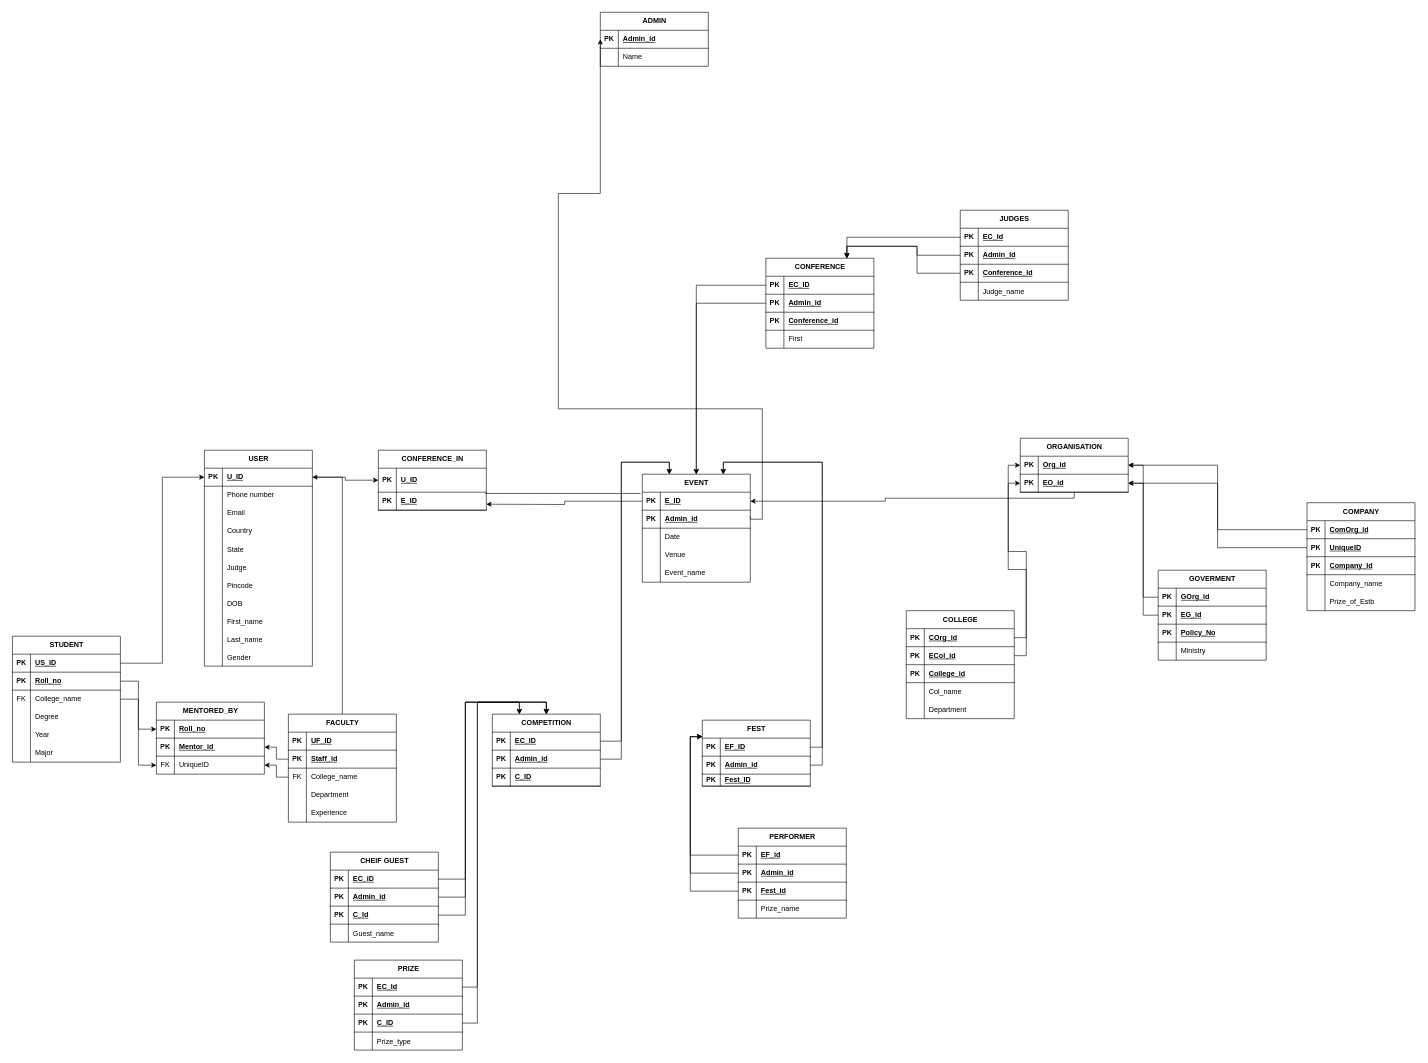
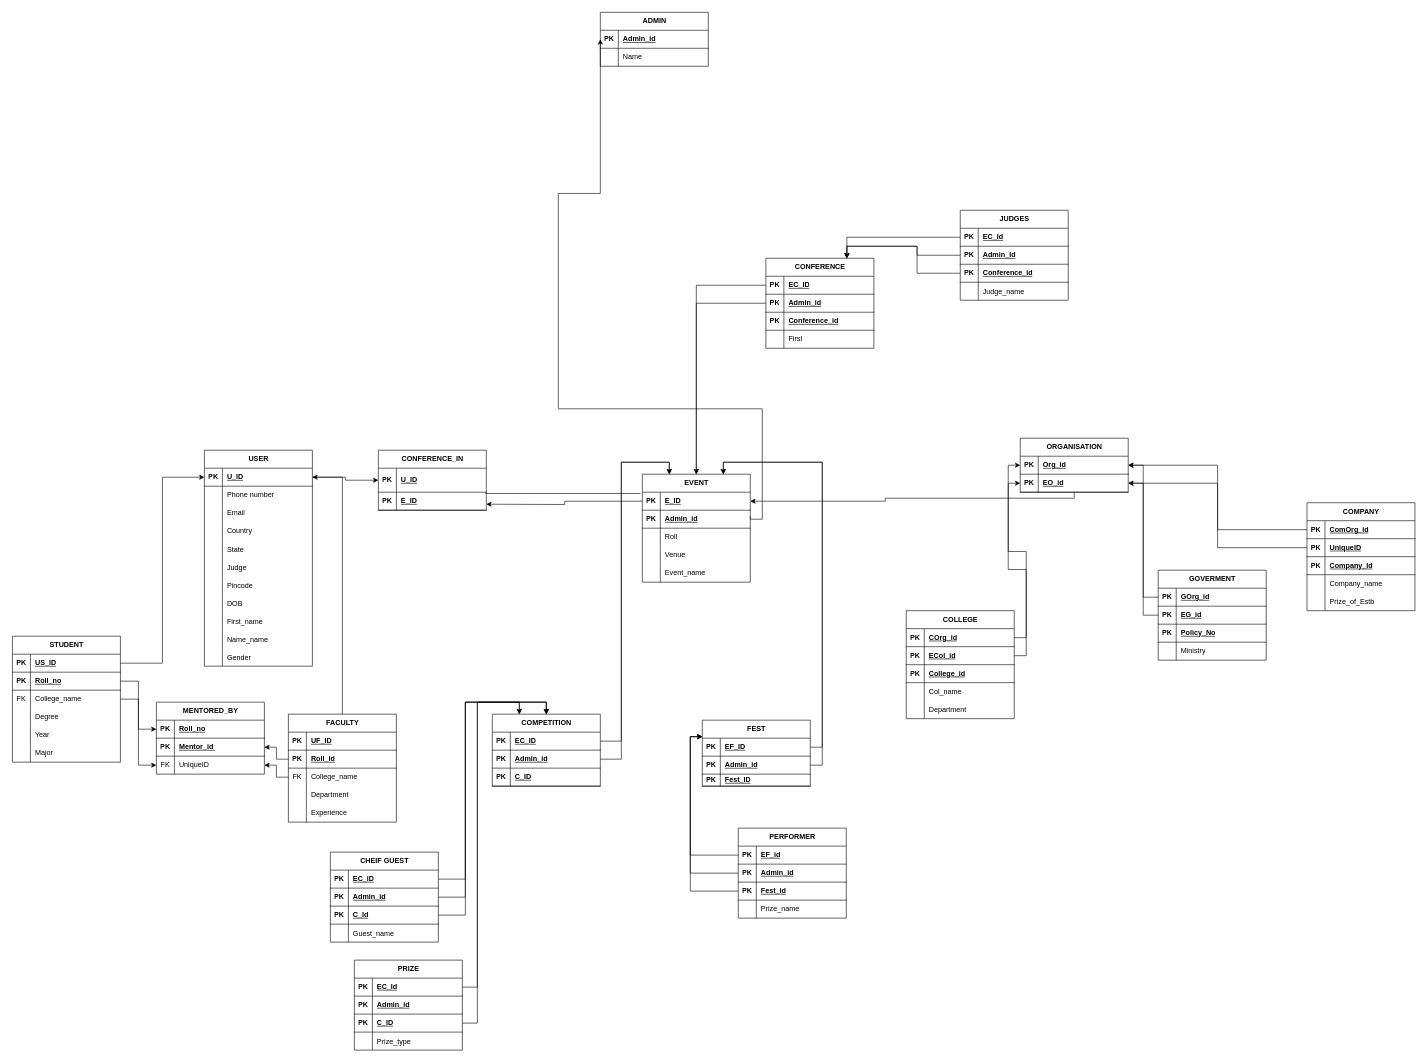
node "Date": label "Date" -> "Roll"
node "Last_name": label "Last_name" -> "Name_name"
node "Staff_id": label "Staff_id" -> "Roll_id"
